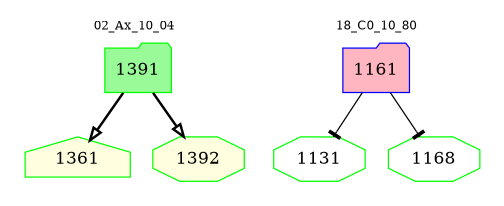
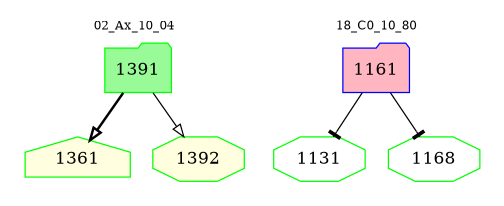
edge "1391" -> "1392": style bold -> solid
